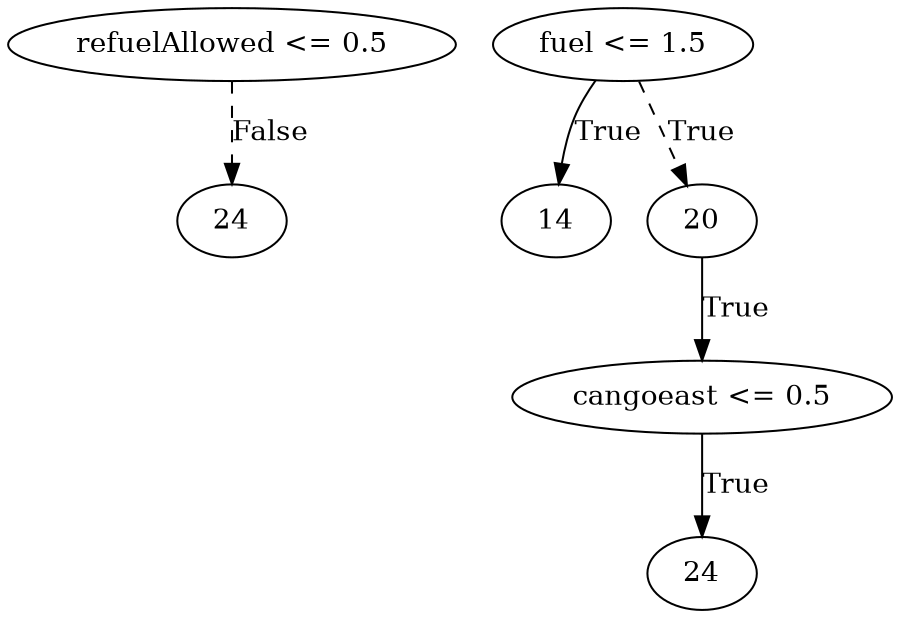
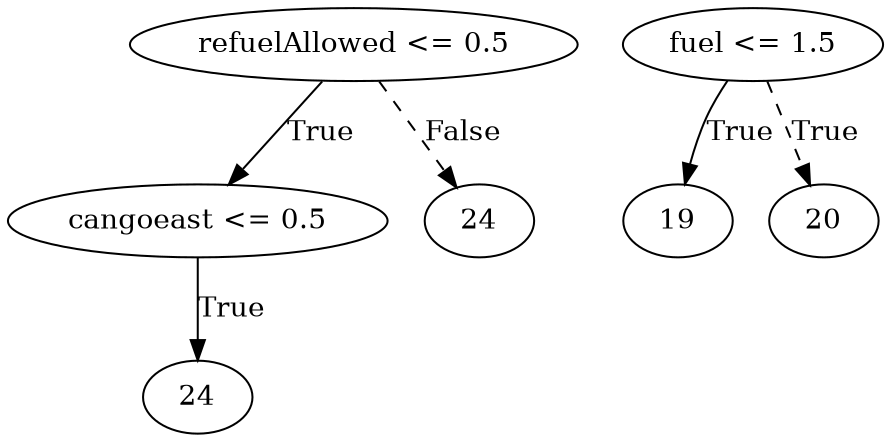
node "14": label "14" -> "19"
edge "20" -> "cangoeast <= 0.5": now "refuelAllowed <= 0.5" -> "cangoeast <= 0.5"
